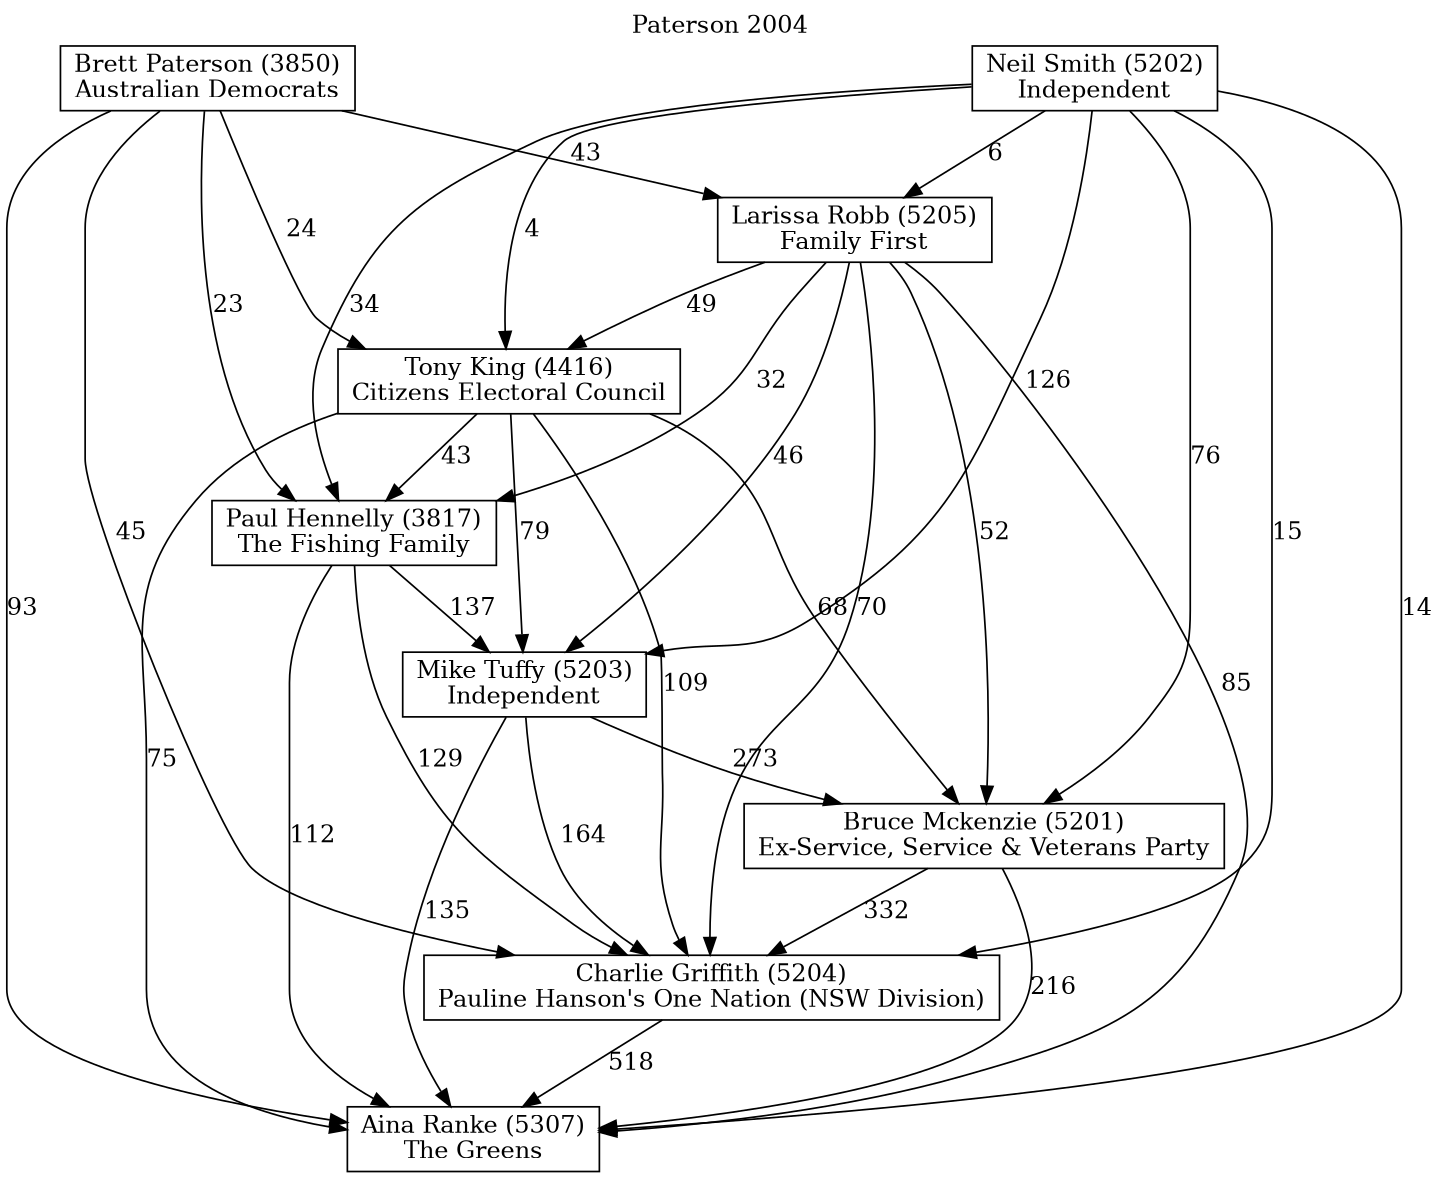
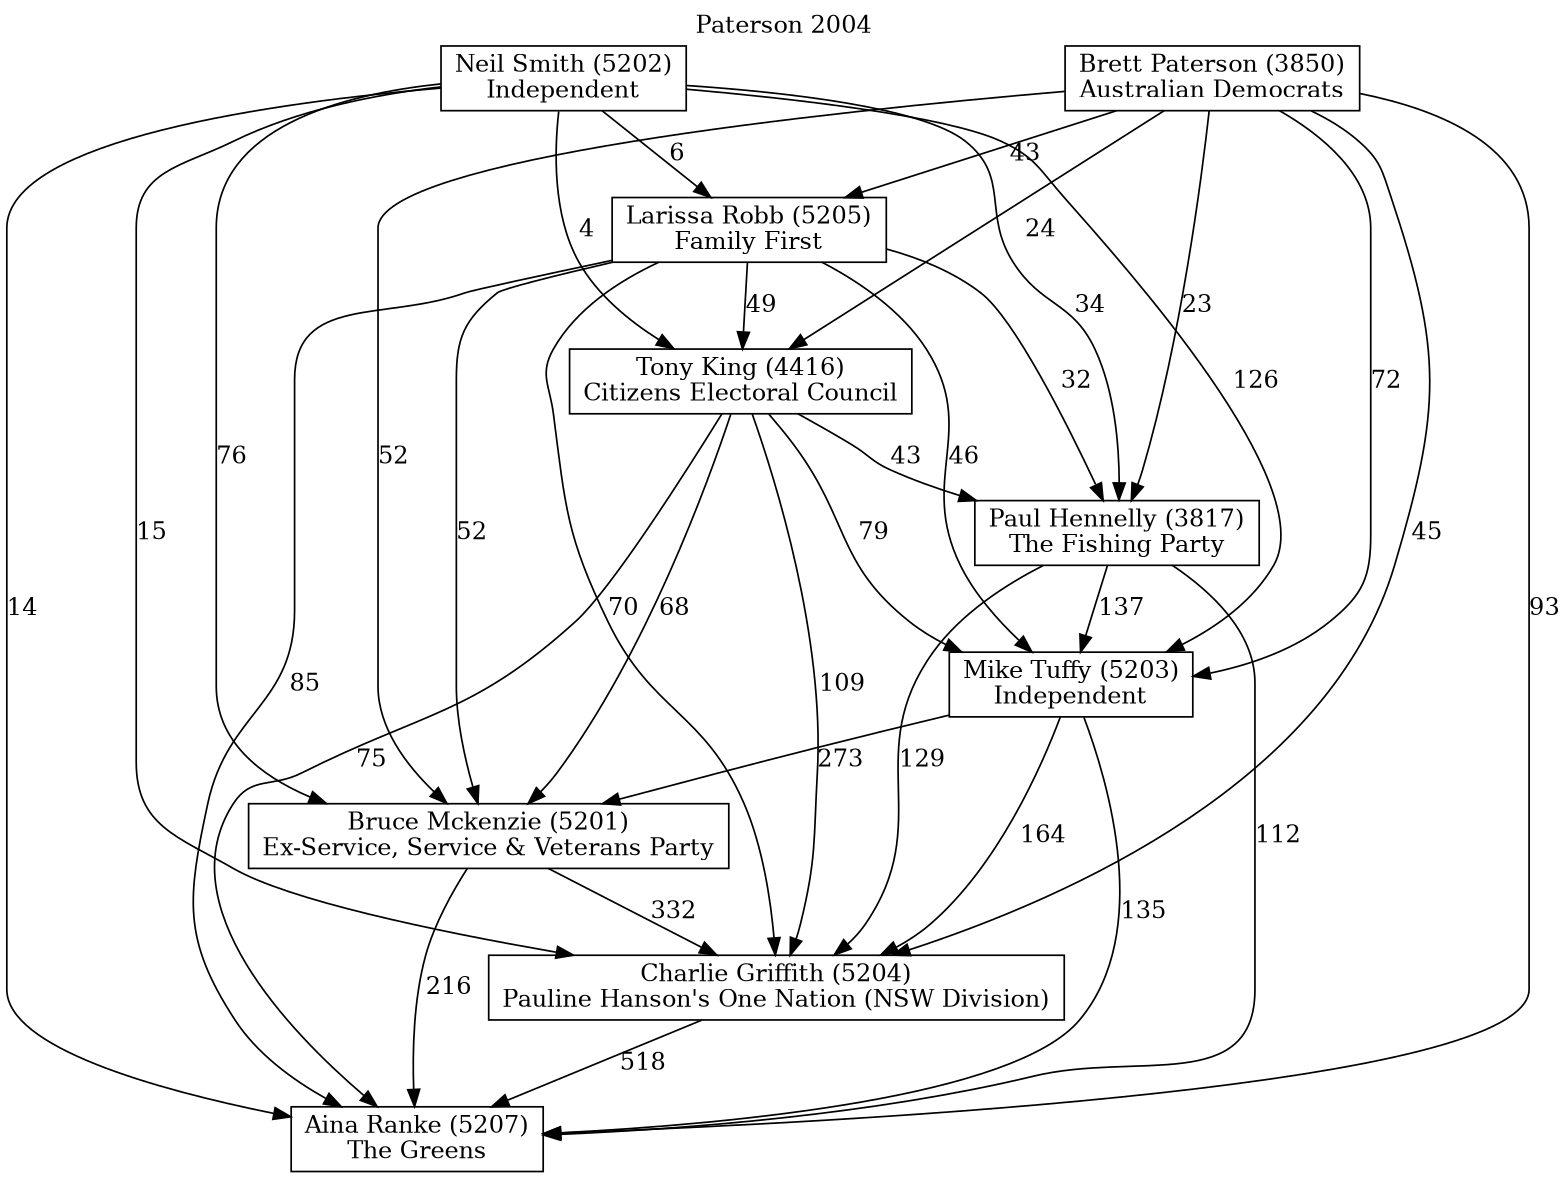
edge "Brett Paterson (3850) Australian Democrats" -> "Bruce Mckenzie (5201) Ex-Service, Service & Veterans Party": added, label "52"
edge "Brett Paterson (3850) Australian Democrats" -> "Mike Tuffy (5203) Independent": added, label "72"
node "Paul Hennelly (3817) The Fishing Family": label "Paul Hennelly (3817) The Fishing Family" -> "Paul Hennelly (3817) The Fishing Party"
node "Aina Ranke (5307) The Greens": label "Aina Ranke (5307) The Greens" -> "Aina Ranke (5207) The Greens"
